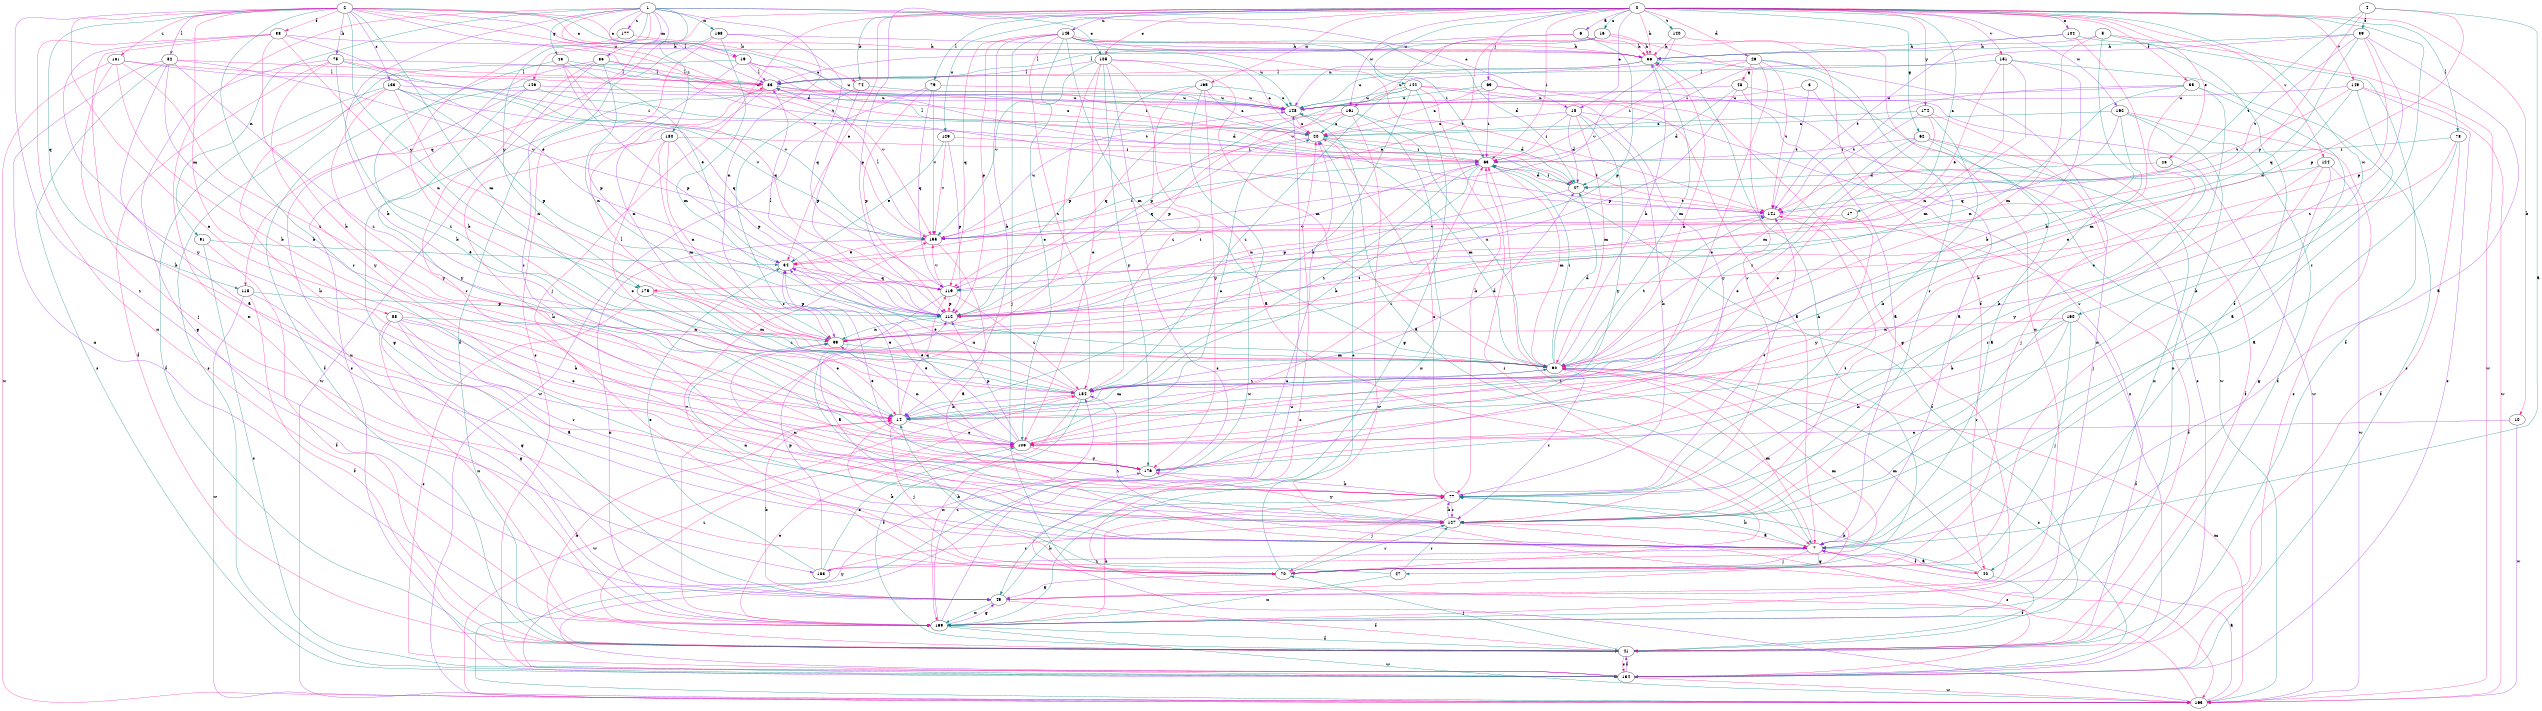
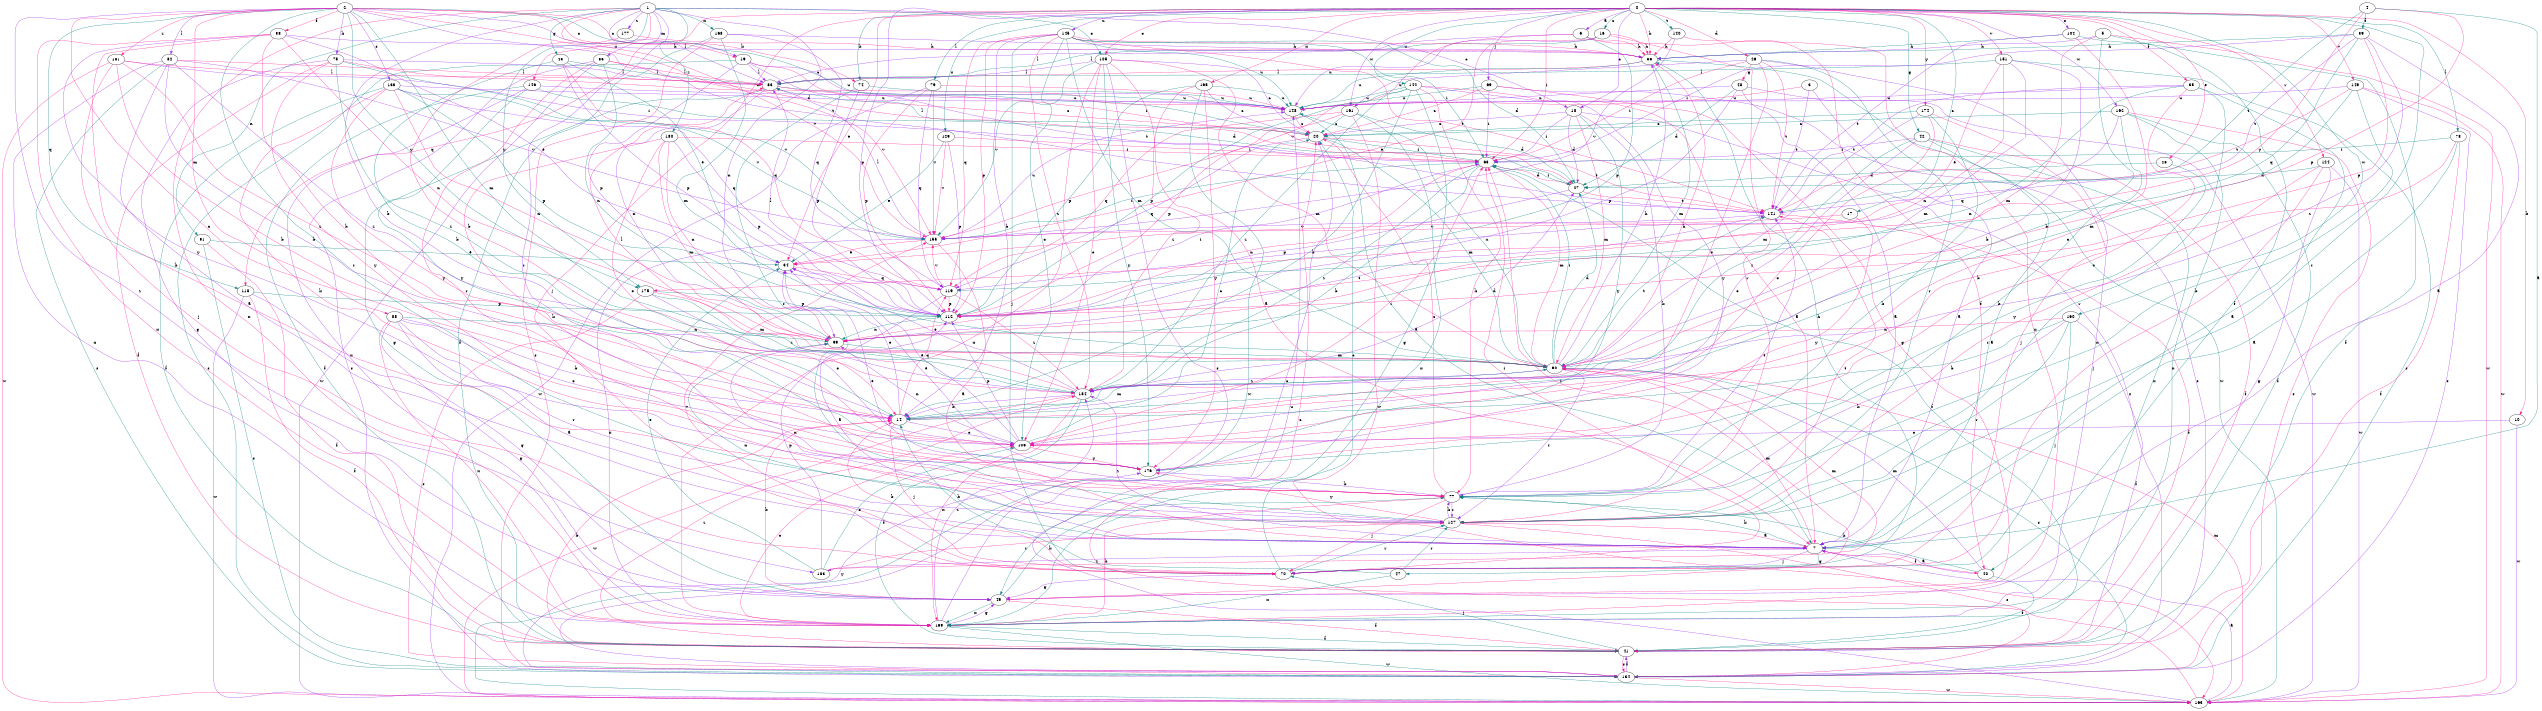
node "62": label "62" -> "42"
